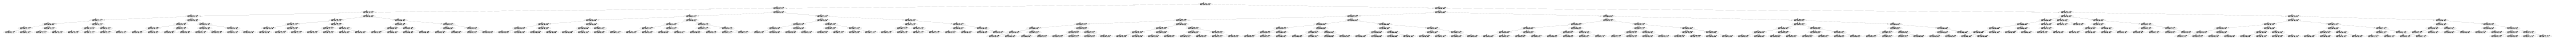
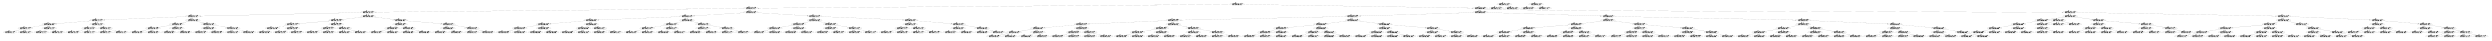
node "Node{data=[7374, 7374]}": removed
